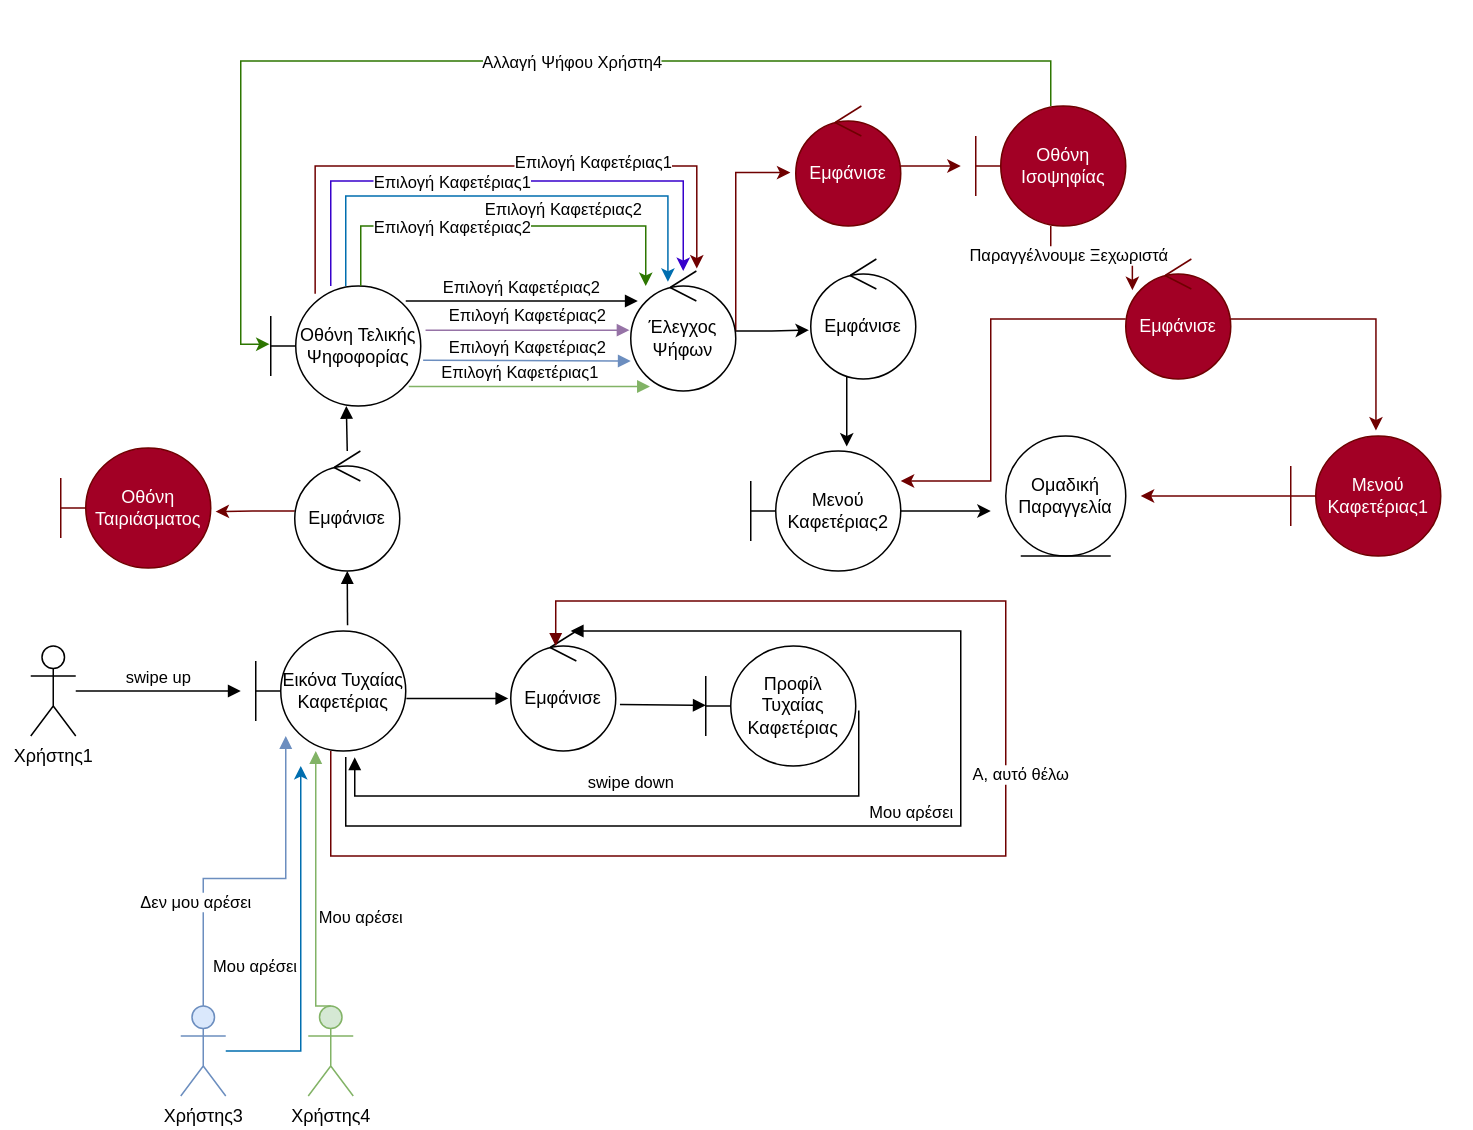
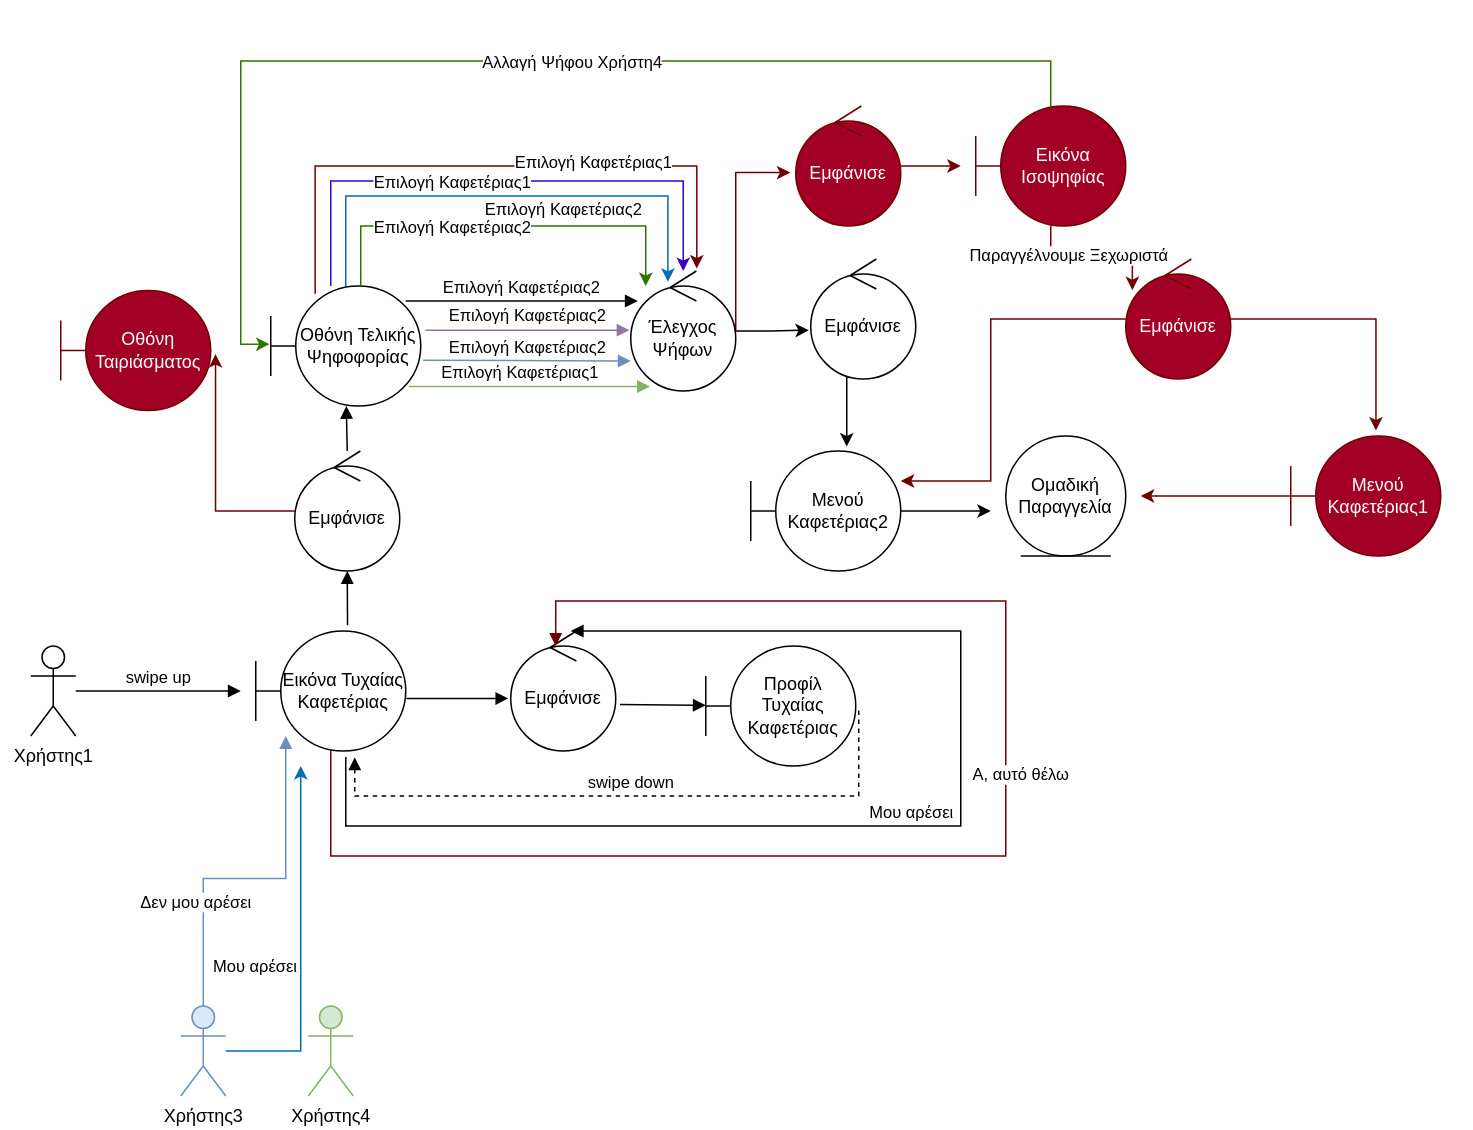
node "Οθόνη Ισοψηφίας": label "Οθόνη Ισοψηφίας" -> "Εικόνα Ισοψηφίας"
node "Οθόνη Ταιριάσματος": moved (136, 508) -> (136, 350)
edge "Προφίλ Τυχαίας Καφετέριας" -> "Εικόνα Τυχαίας Καφετέριας": style solid -> dashed
edge "Χρήστης4" -> "Εικόνα Τυχαίας Καφετέριας": removed, label "Μου αρέσει"
